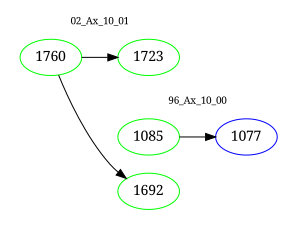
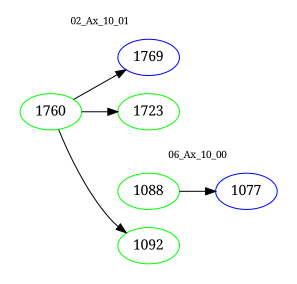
node "1769": added
cluster "96_Ax_10_00": label "96_Ax_10_00" -> "06_Ax_10_00"
node "1085": label "1085" -> "1088"
node "1692": label "1692" -> "1092"
